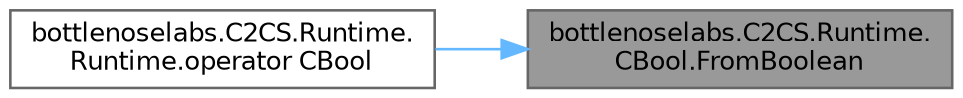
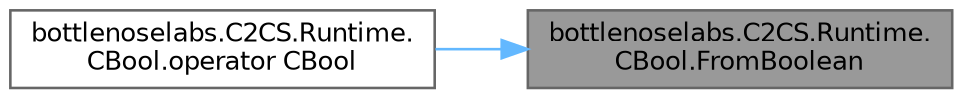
node "bottlenoselabs.C2CS.Runtime. Runtime.operator CBool": label "bottlenoselabs.C2CS.Runtime. Runtime.operator CBool" -> "bottlenoselabs.C2CS.Runtime. CBool.operator CBool"
